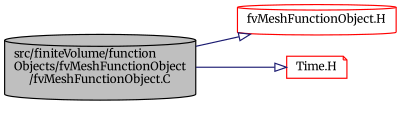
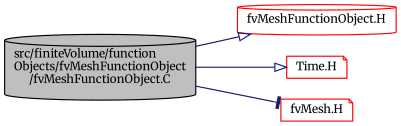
node "fvMesh.H": added
